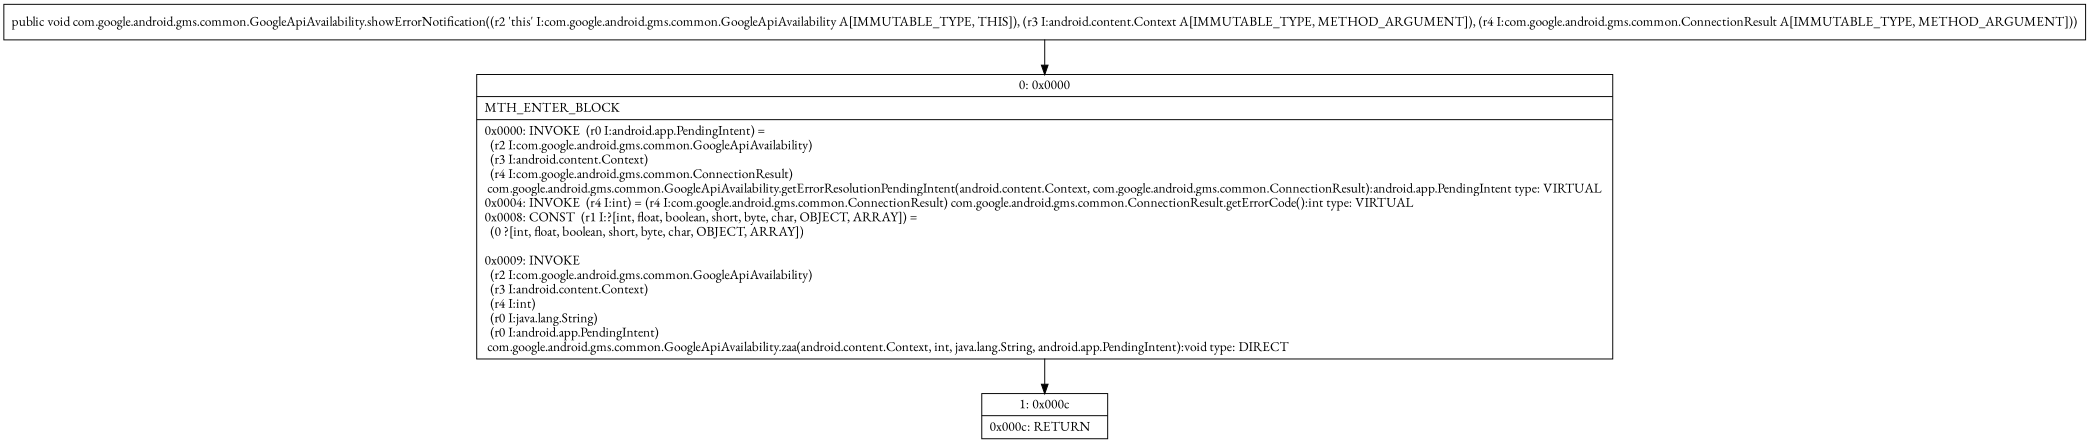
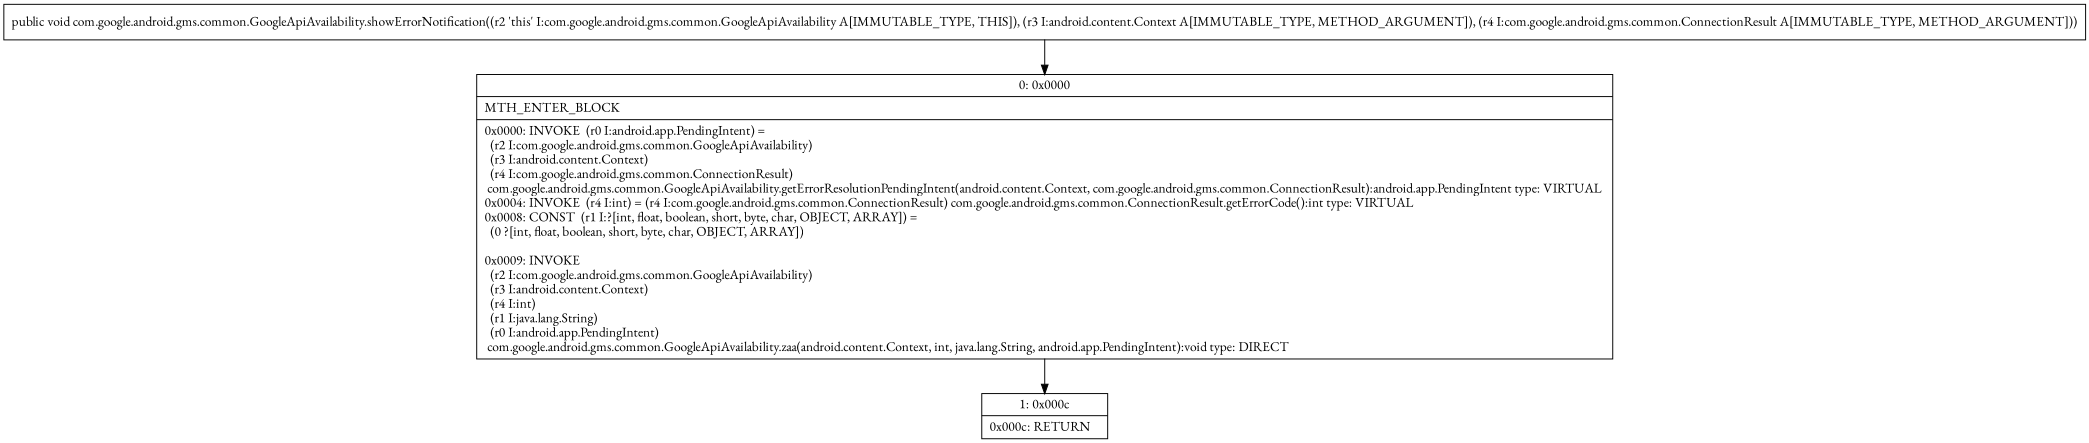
node "0: 0x0000": text "(r0 I:java.lang.String)" -> "(r1 I:java.lang.String)"
